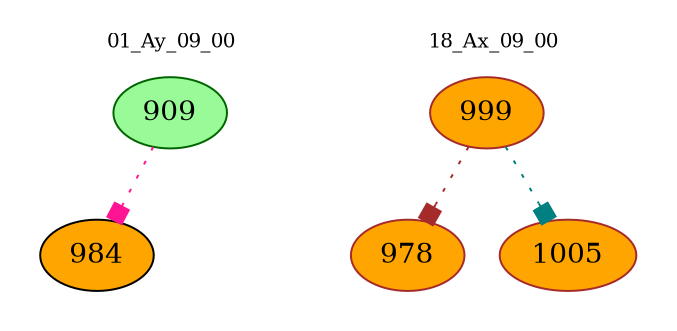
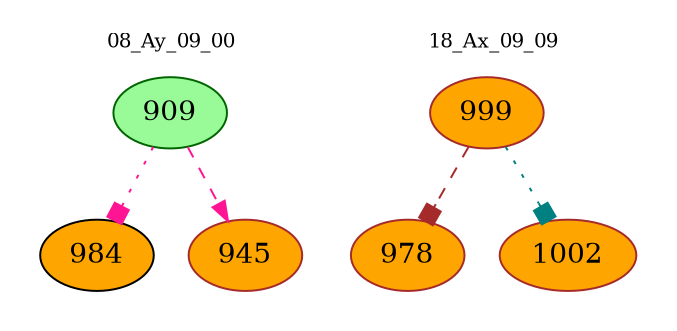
cluster "01_Ay_09_00": label "01_Ay_09_00" -> "08_Ay_09_00"
cluster "18_Ax_09_00": label "18_Ax_09_00" -> "18_Ax_09_09"
edge "999" -> "978": style dotted -> dashed
node "945": added
node "1005": label "1005" -> "1002"
